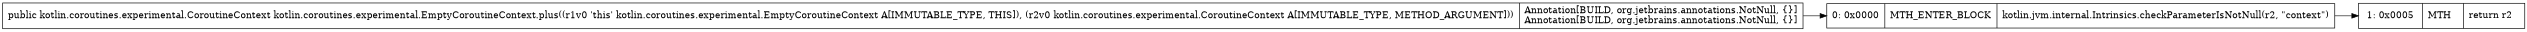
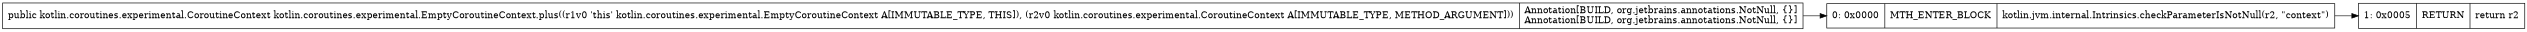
node "1: 0x0005": text "MTH" -> "RETURN"
